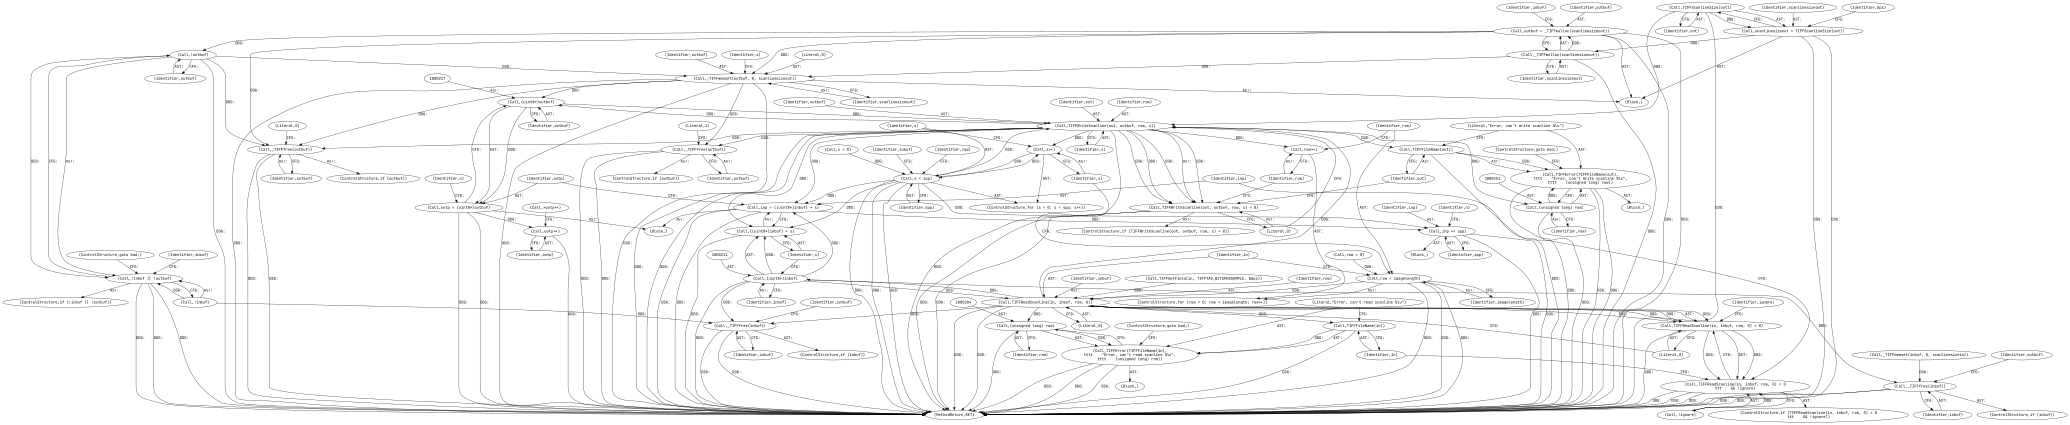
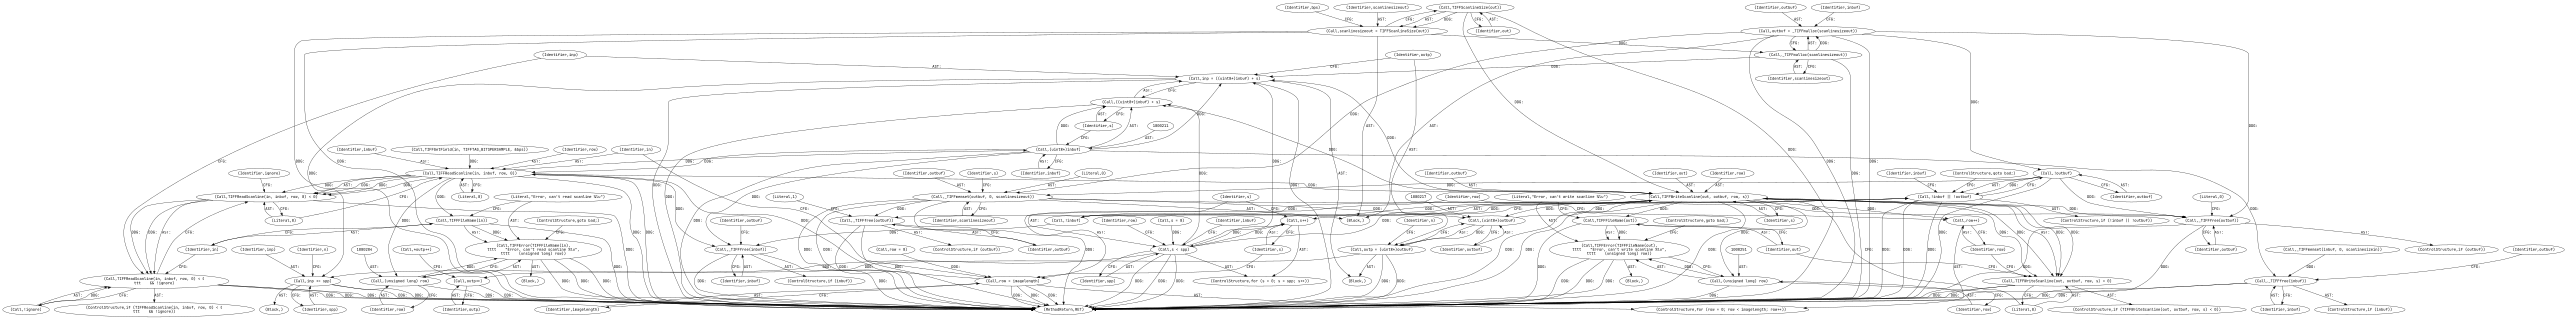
edge "(Call,_TIFFmalloc(scanlinesizeout))" -> "(Call,_TIFFmemset(outbuf, 0, scanlinesizeout))": now "(Call,_TIFFmalloc(scanlinesizeout))" -> "(Call,inp = ((uint8*)inbuf) + s)"
